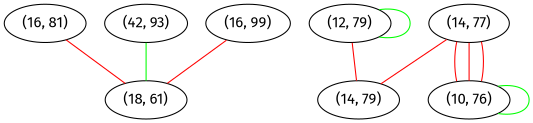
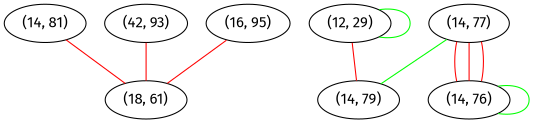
node "(16, 81)": label "(16, 81)" -> "(14, 81)"
node "(16, 99)": label "(16, 99)" -> "(16, 95)"
node "(12, 79)": label "(12, 79)" -> "(12, 29)"
edge "(42, 93)" -- "(18, 61)": color green -> red
edge "(14, 77)" -- "(14, 79)": color red -> green
node "(10, 76)": label "(10, 76)" -> "(14, 76)"
